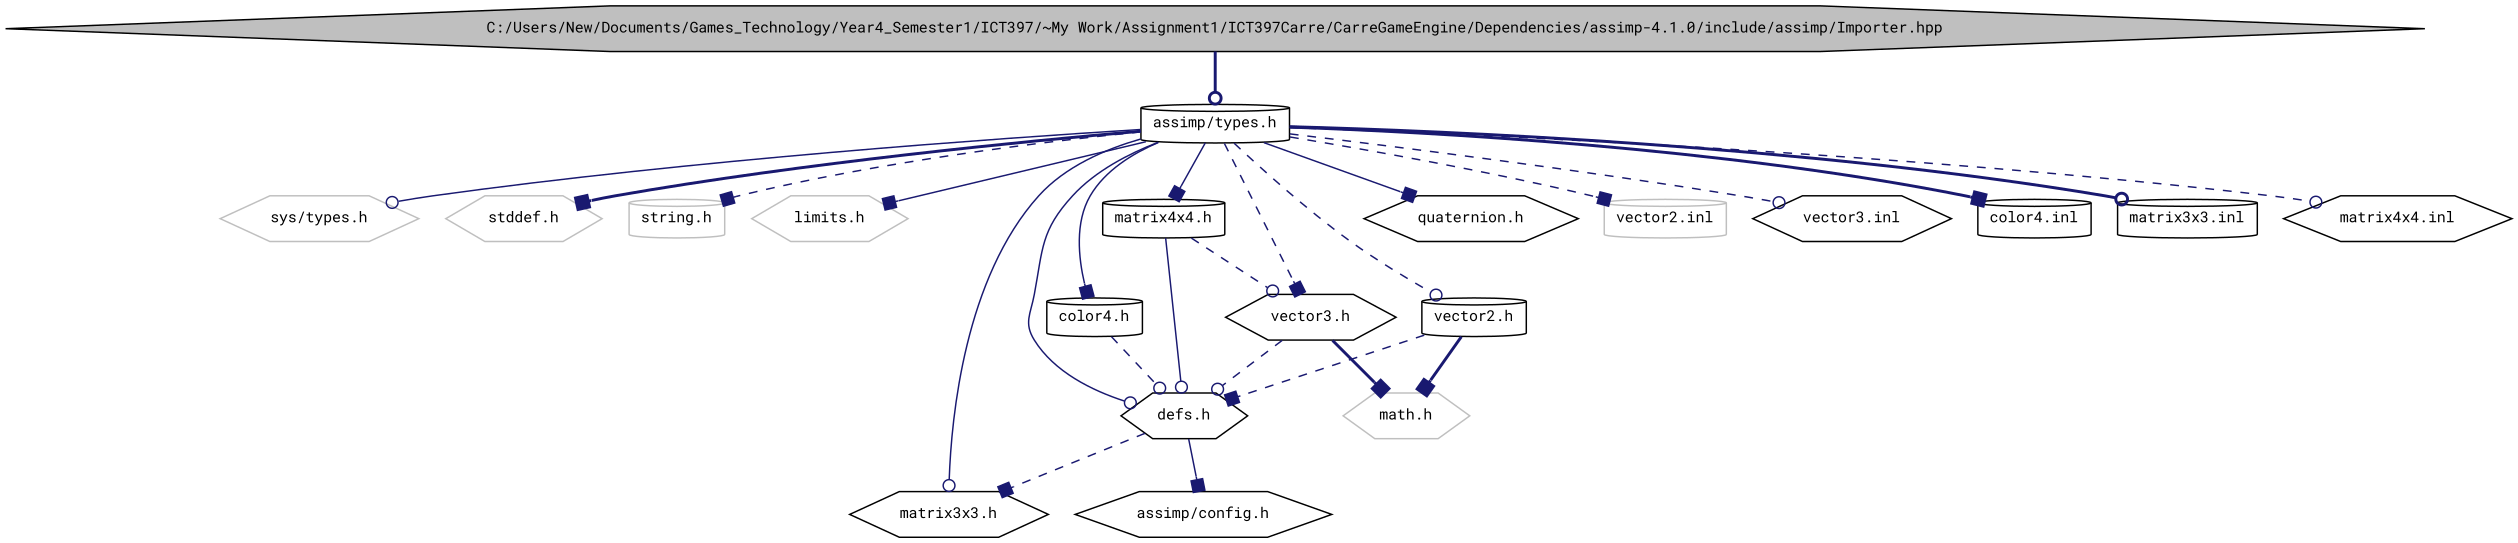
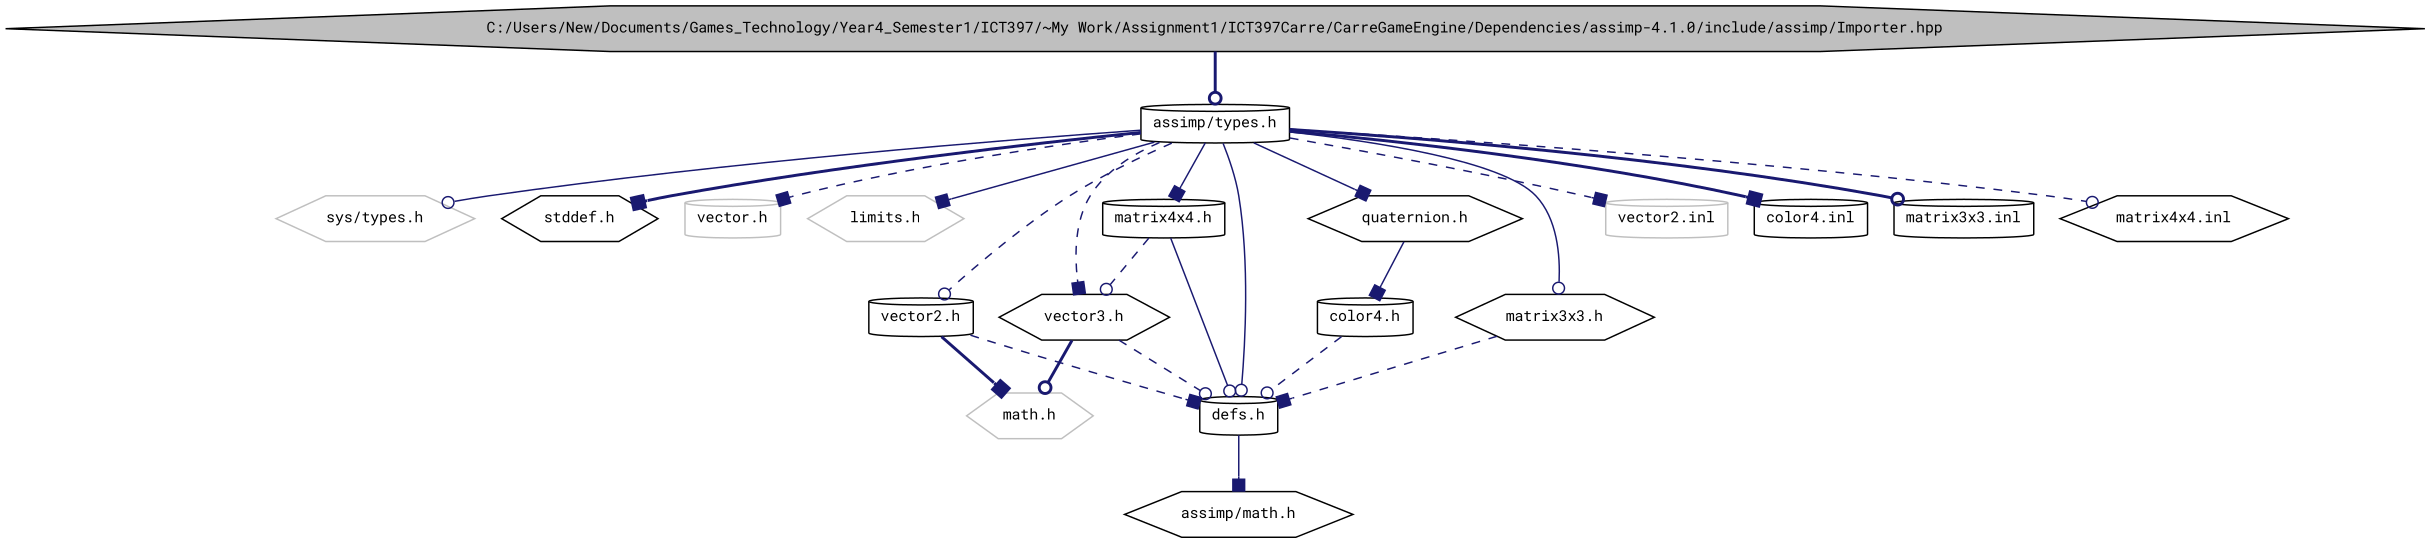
edge "assimp/types.h" -> "color4.h": now "quaternion.h" -> "color4.h"
node "stddef.h": color grey75 -> black
node "string.h": label "string.h" -> "vector.h"
node "vector3.inl": removed
edge "vector3.h" -> "math.h": arrowhead box -> odot
node "defs.h": shape hexagon -> cylinder
edge "defs.h" -> "matrix3x3.h": reversed
node "assimp/config.h": label "assimp/config.h" -> "assimp/math.h"
